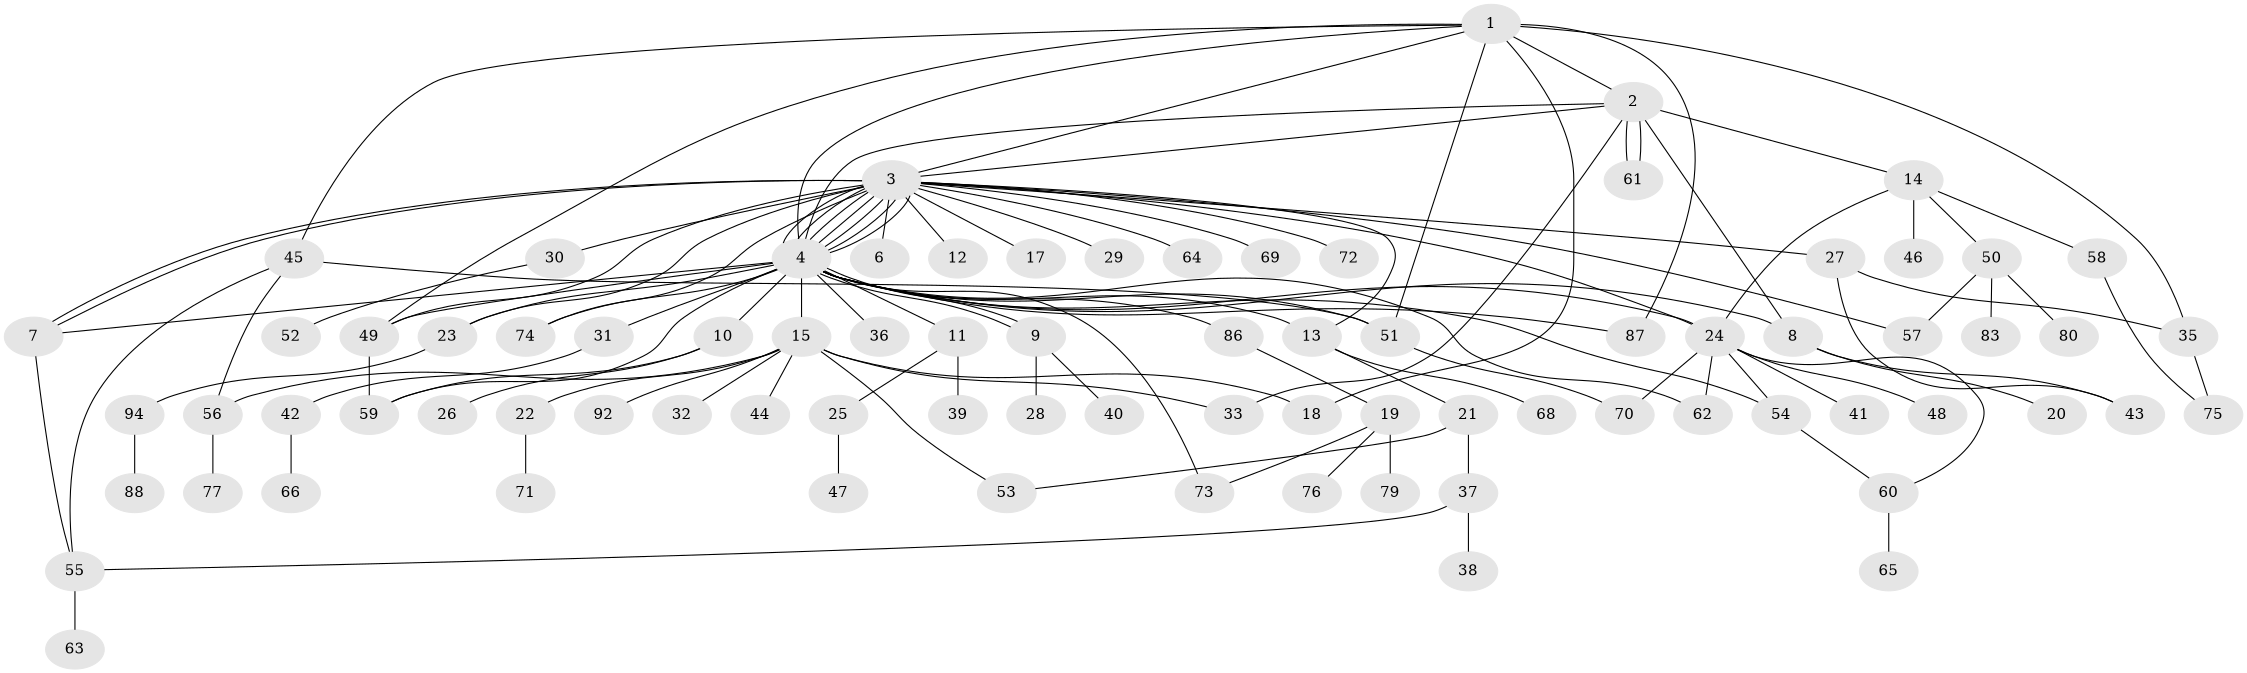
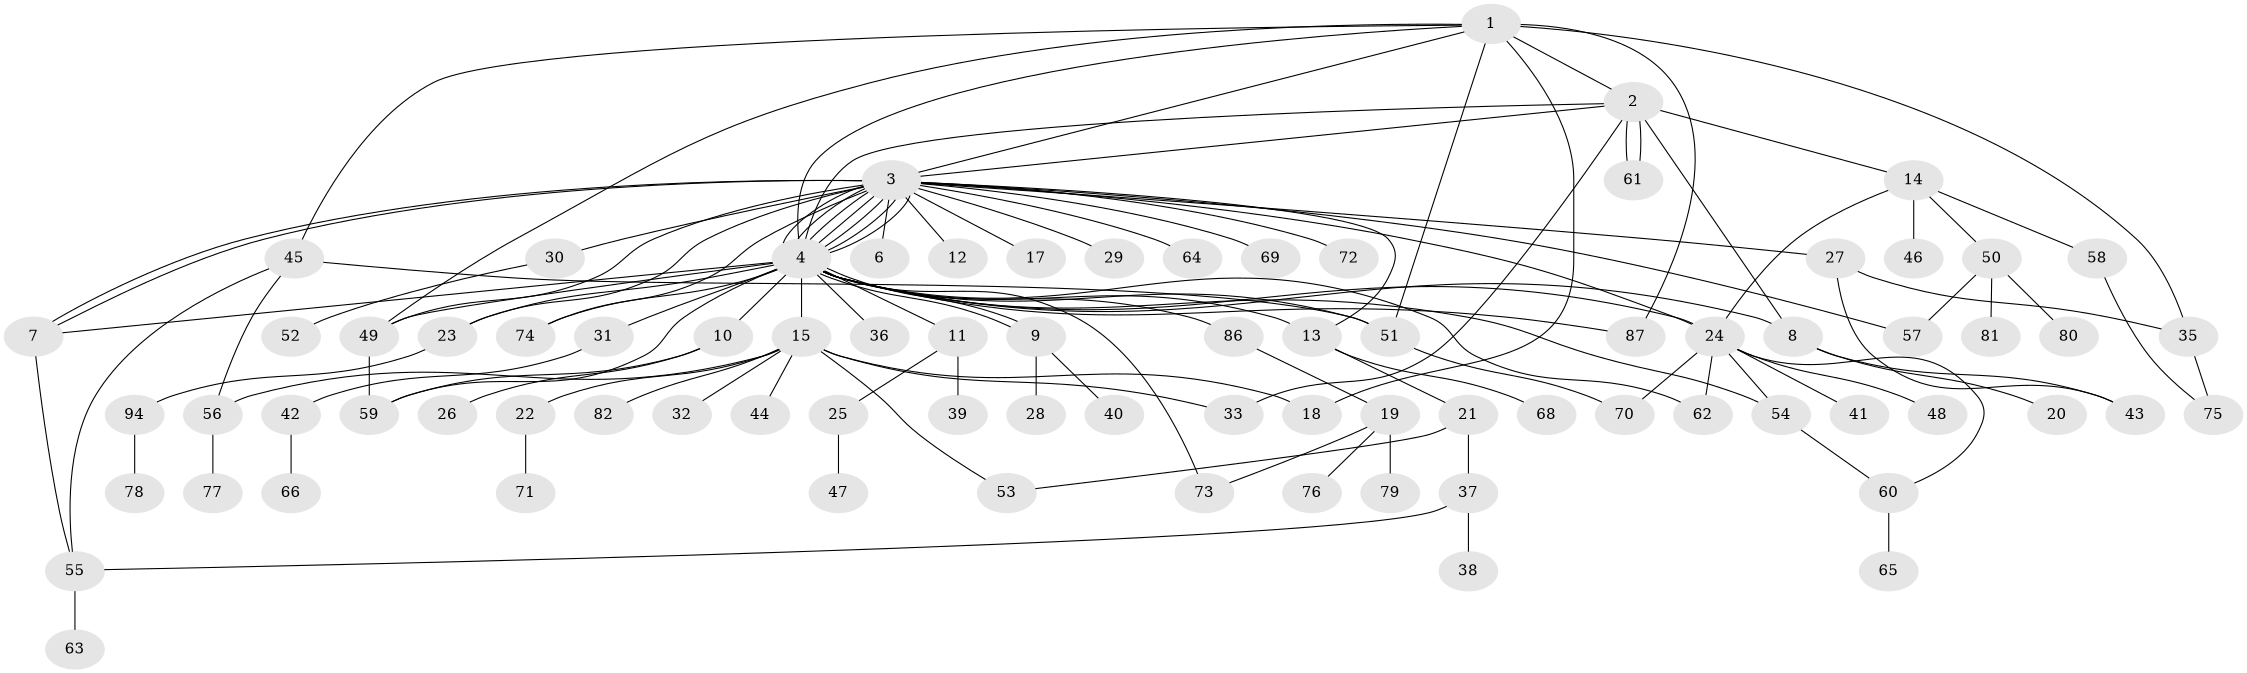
node "83": label "83" -> "81"
node "92": label "92" -> "82"
node "88": label "88" -> "78"
